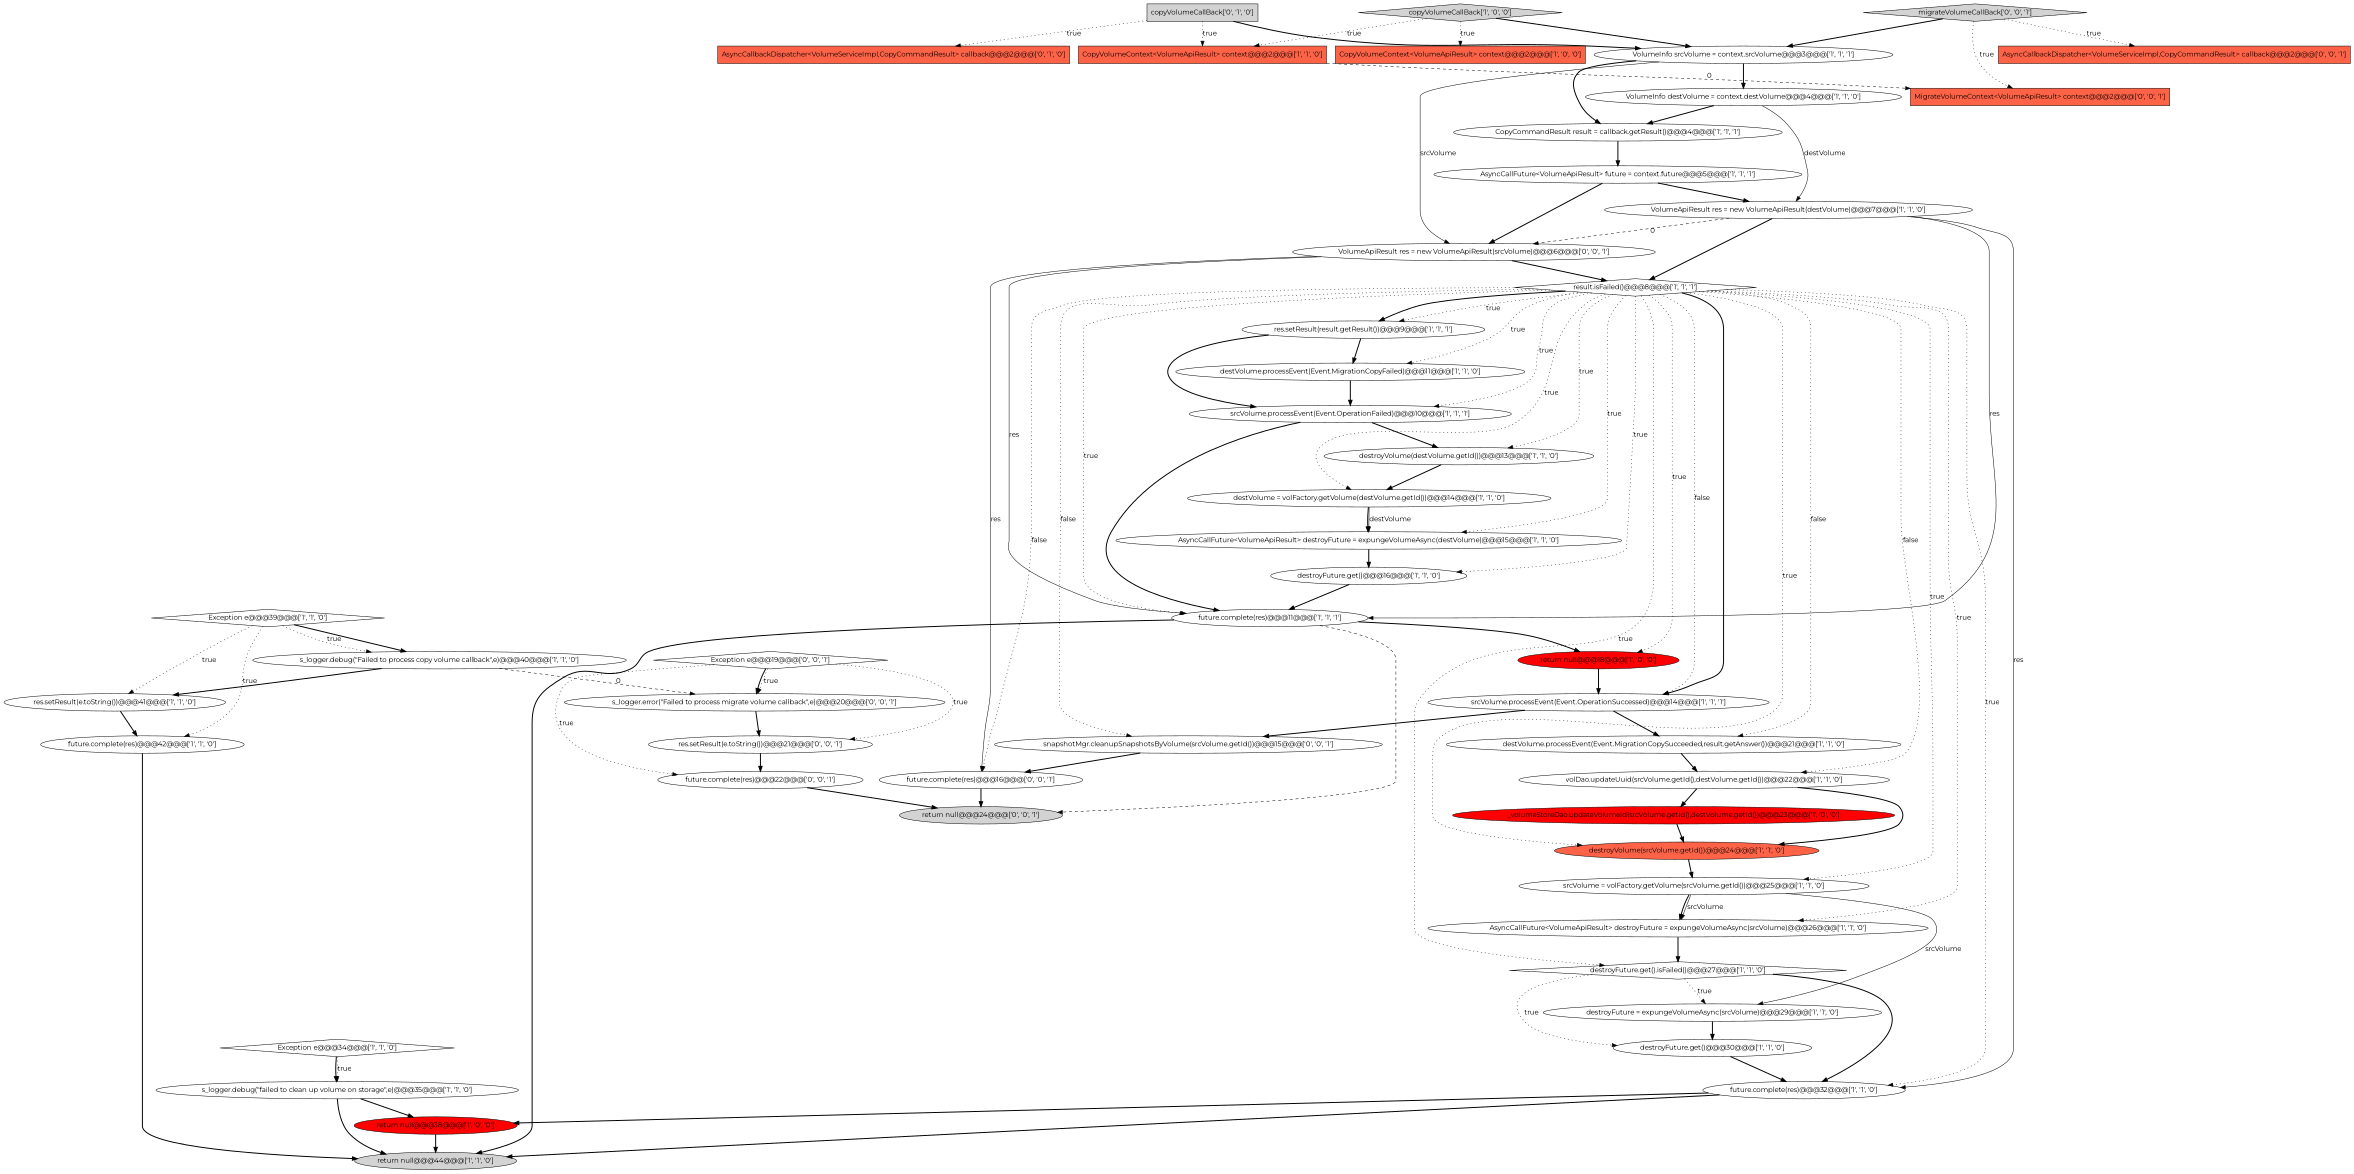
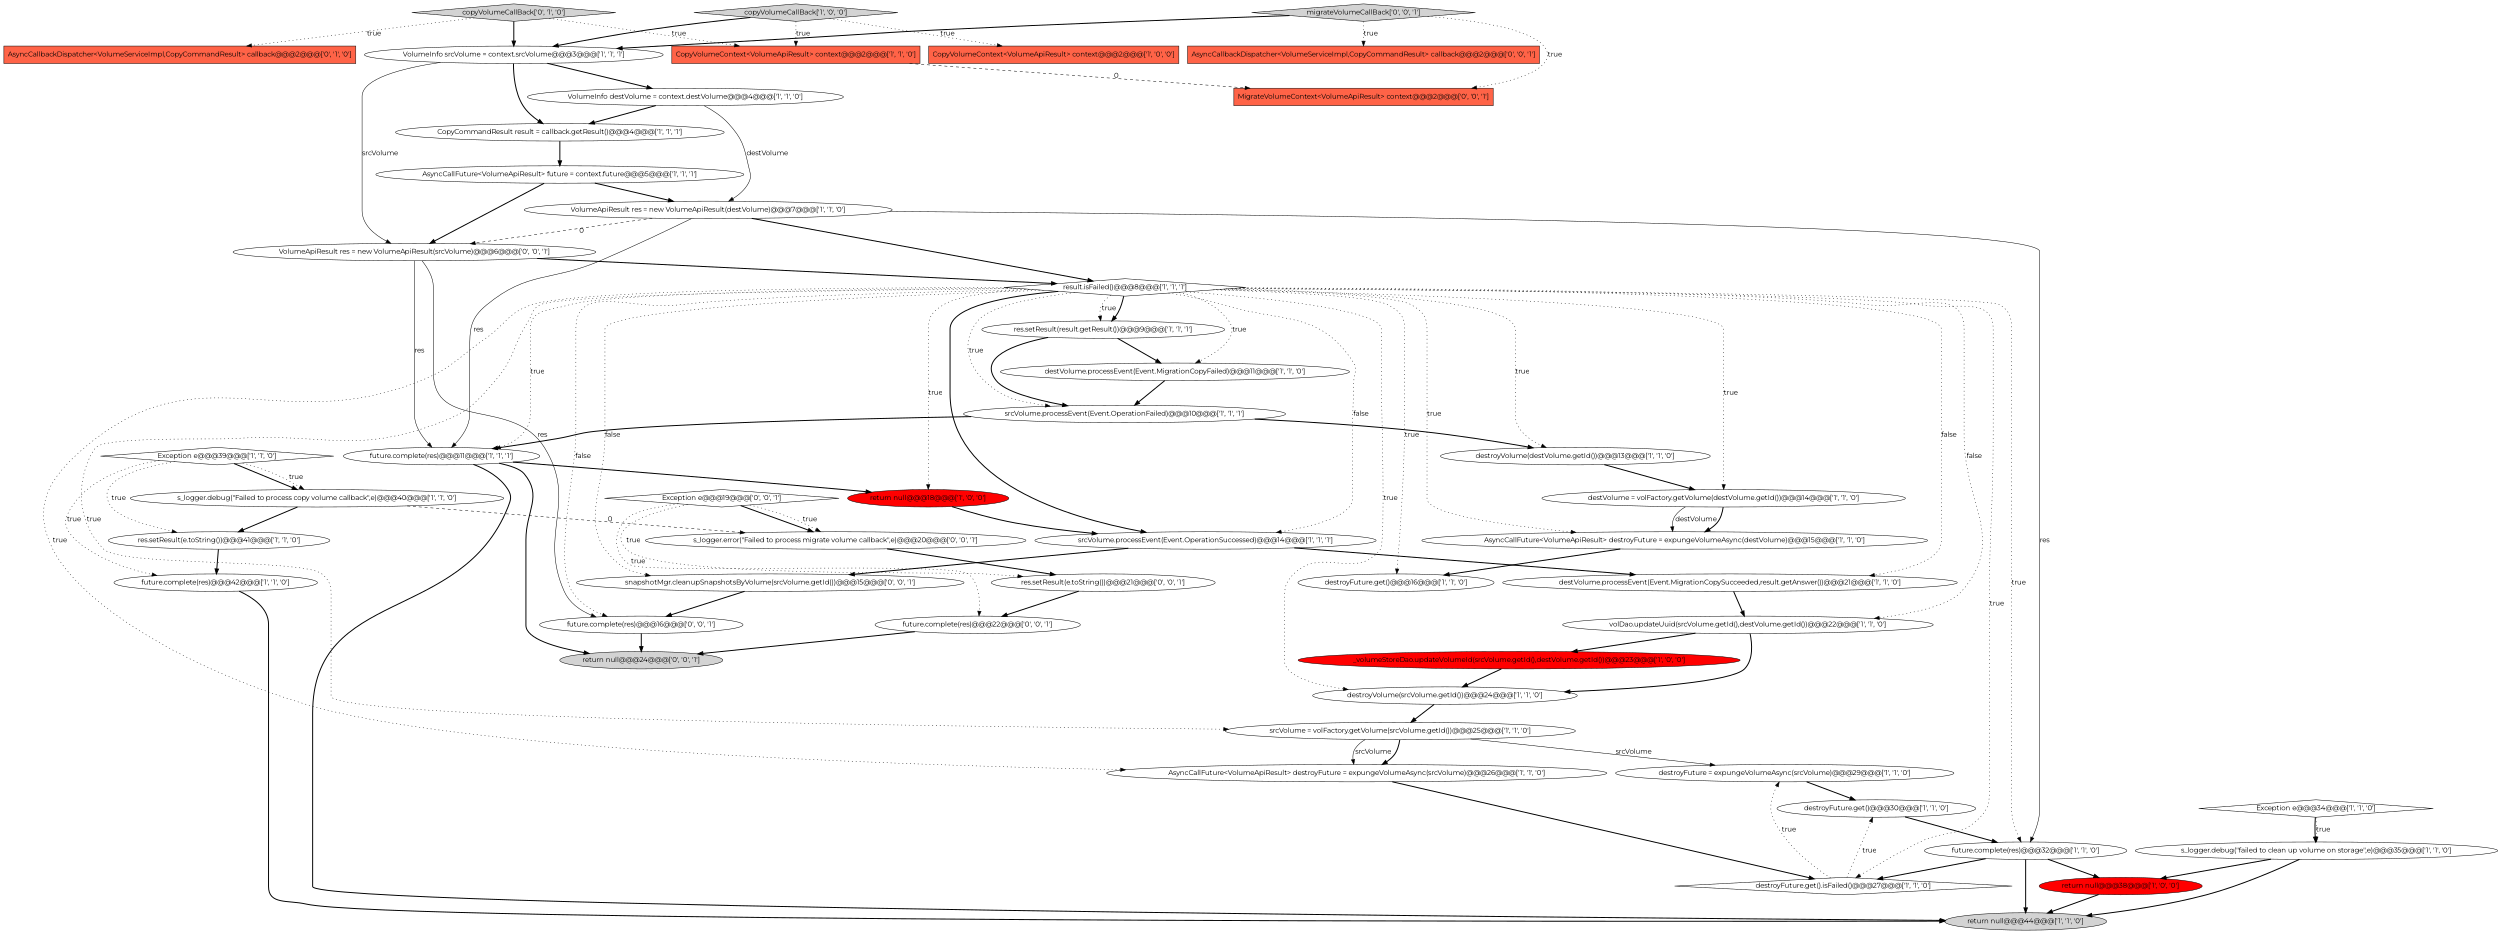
node "copyVolumeCallBack['0', '1', '0']": shape box -> diamond
edge "destroyFuture.get()@@@16@@@['1', '1', '0']" -> "future.complete(res)@@@11@@@['1', '1', '1']": removed
edge "future.complete(res)@@@11@@@['1', '1', '1']" -> "return null@@@24@@@['0', '0', '1']": style dashed -> bold
node "destroyVolume(srcVolume.getId())@@@24@@@['1', '1', '0']": fillcolor tomato -> white
edge "destroyFuture.get().isFailed()@@@27@@@['1', '1', '0']" -> "future.complete(res)@@@32@@@['1', '1', '0']": reversed
